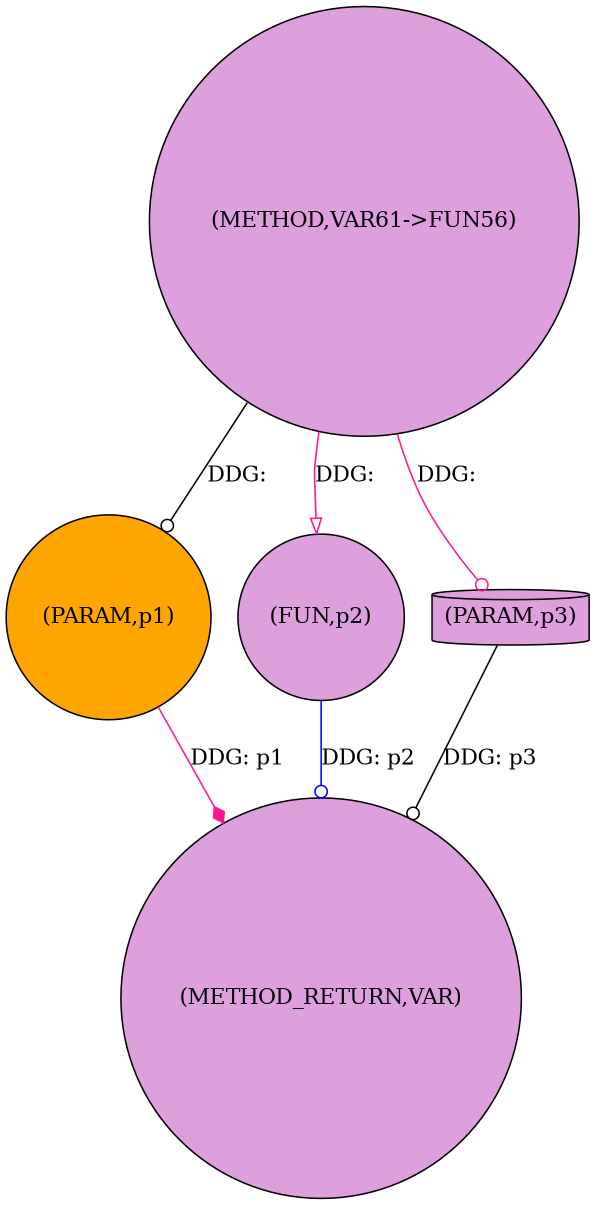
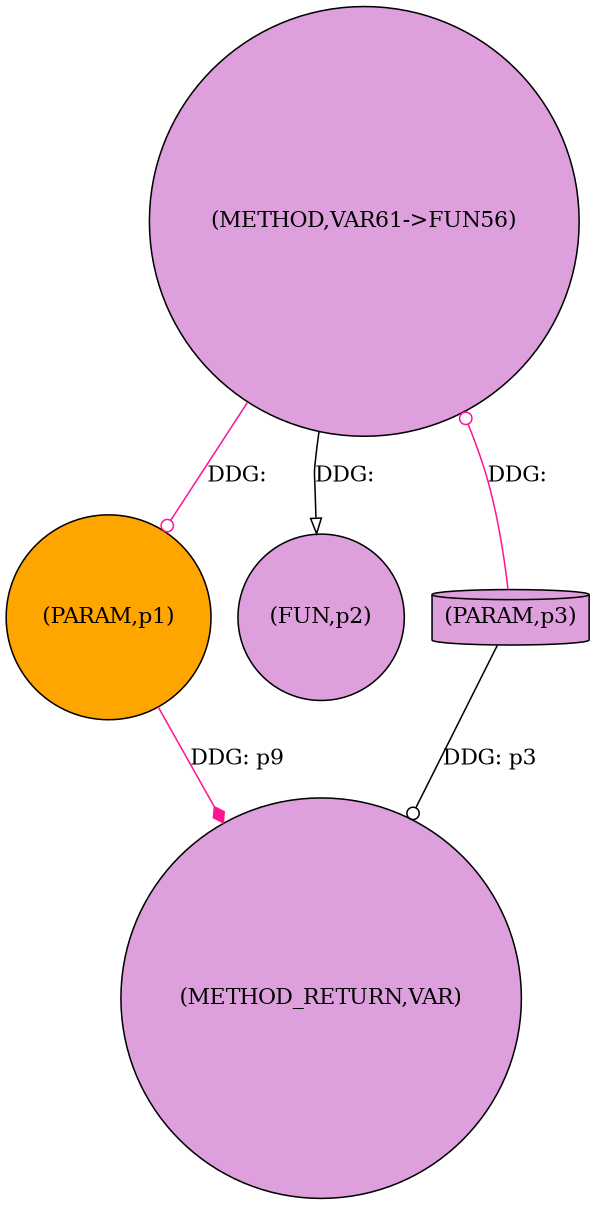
edge "(METHOD,VAR61->FUN56)" -> "(PARAM,p1)": color black -> deeppink
edge "(METHOD,VAR61->FUN56)" -> "(FUN,p2)": color deeppink -> black
edge "(METHOD,VAR61->FUN56)" -> "(PARAM,p3)": reversed
edge "(FUN,p2)" -> "(METHOD_RETURN,VAR)": removed, label "DDG: p2"
edge "(PARAM,p1)" -> "(METHOD_RETURN,VAR)": label "DDG: p1" -> "DDG: p9"
